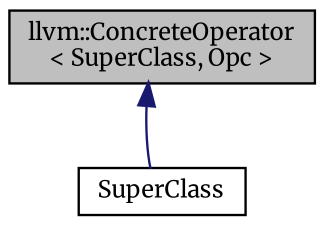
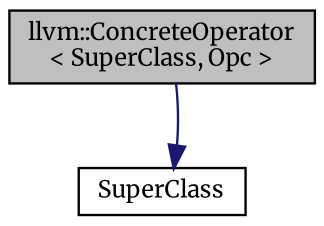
edge "SuperClass" -> "llvm::ConcreteOperator < SuperClass, Opc >": reversed
